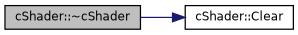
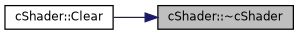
edge "cShader::~cShader" -> "cShader::Clear": reversed
